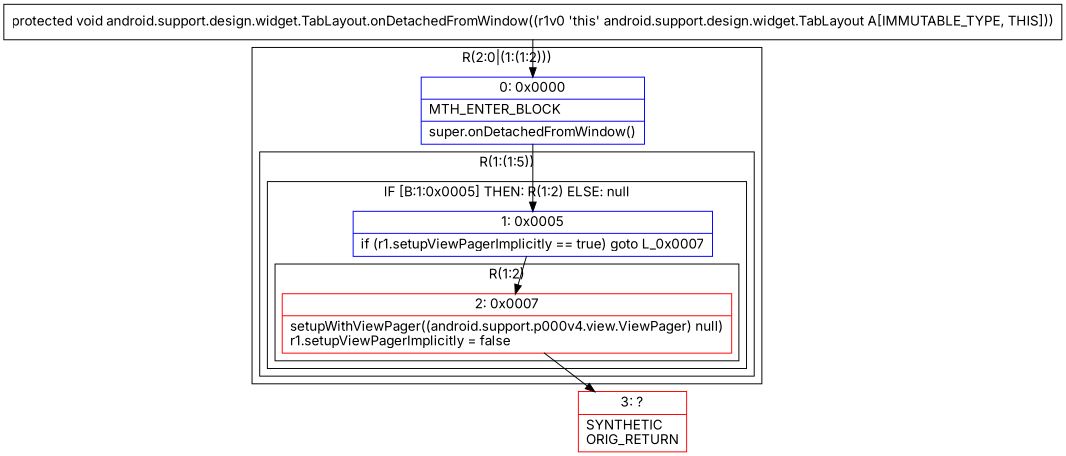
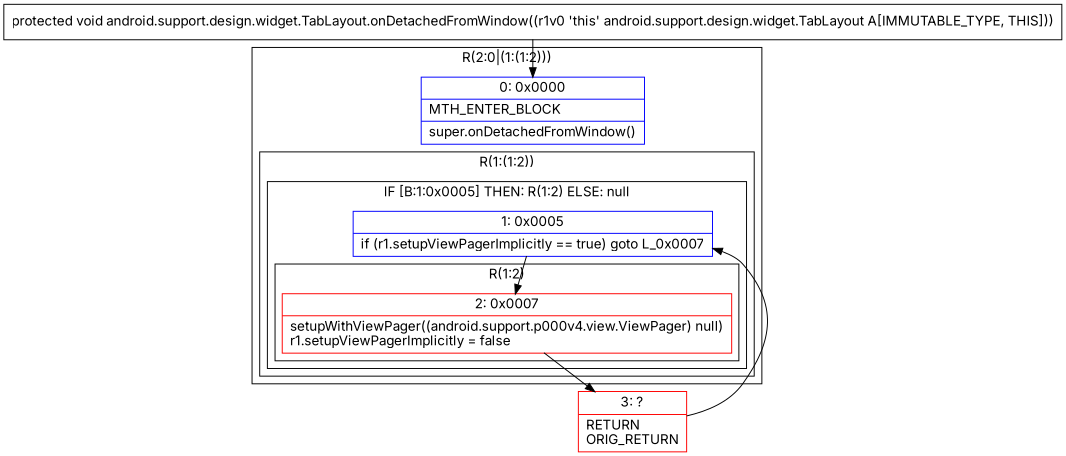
cluster "R(1:(1:5))": label "R(1:(1:5))" -> "R(1:(1:2))"
edge "0: 0x0000" -> "1: 0x0005": now "3: ?" -> "1: 0x0005"
node "3: ?": text "SYNTHETIC" -> "RETURN"
